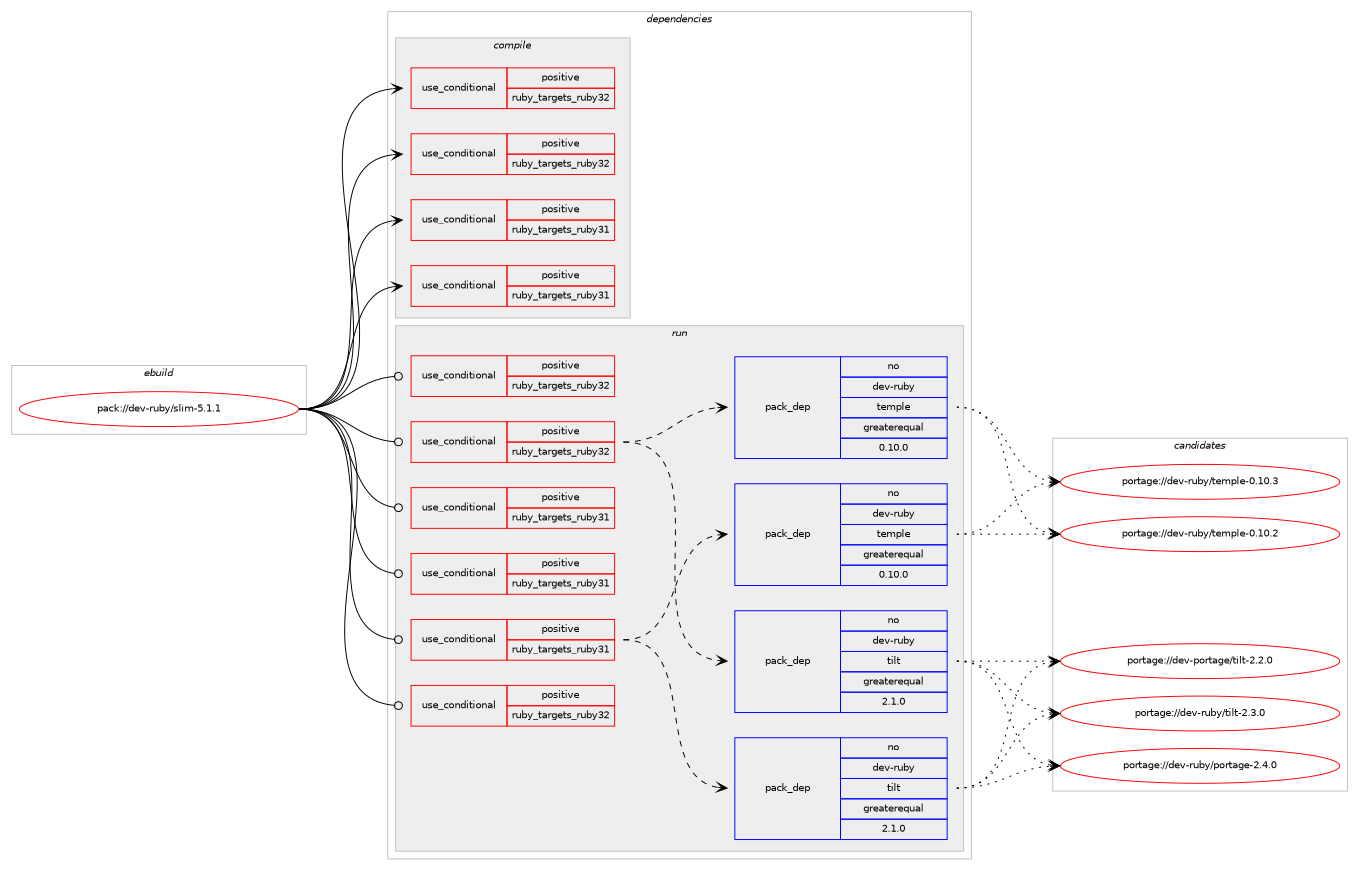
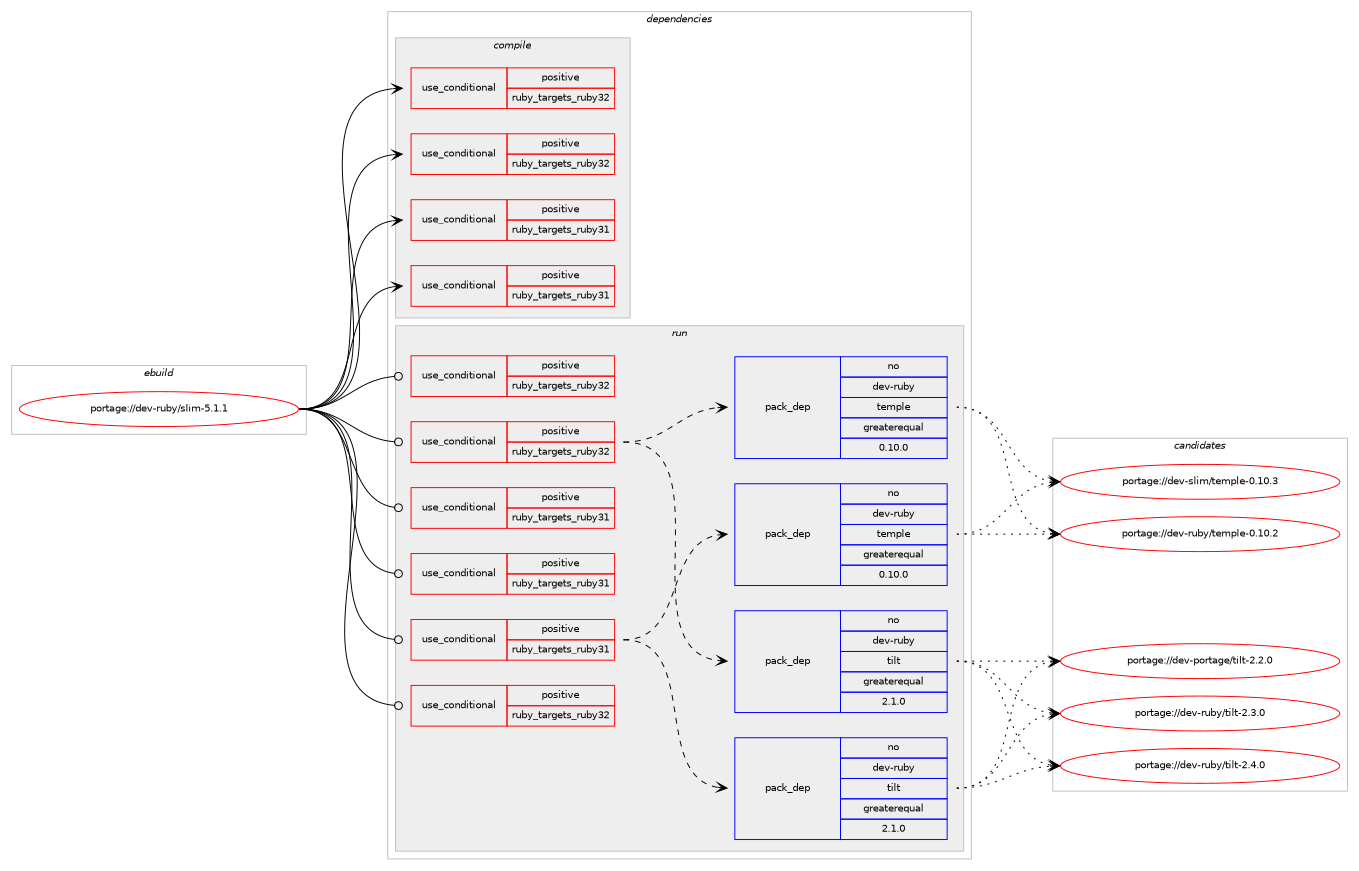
node "pack://dev-ruby/slim-5.1.1": label "pack://dev-ruby/slim-5.1.1" -> "portage://dev-ruby/slim-5.1.1"
node "portage://dev-ruby/temple-0.10.3": label "portage://dev-ruby/temple-0.10.3" -> "portage://dev-slim/temple-0.10.3"
node "portage://dev-ruby/portage-2.4.0": label "portage://dev-ruby/portage-2.4.0" -> "portage://dev-ruby/tilt-2.4.0"
